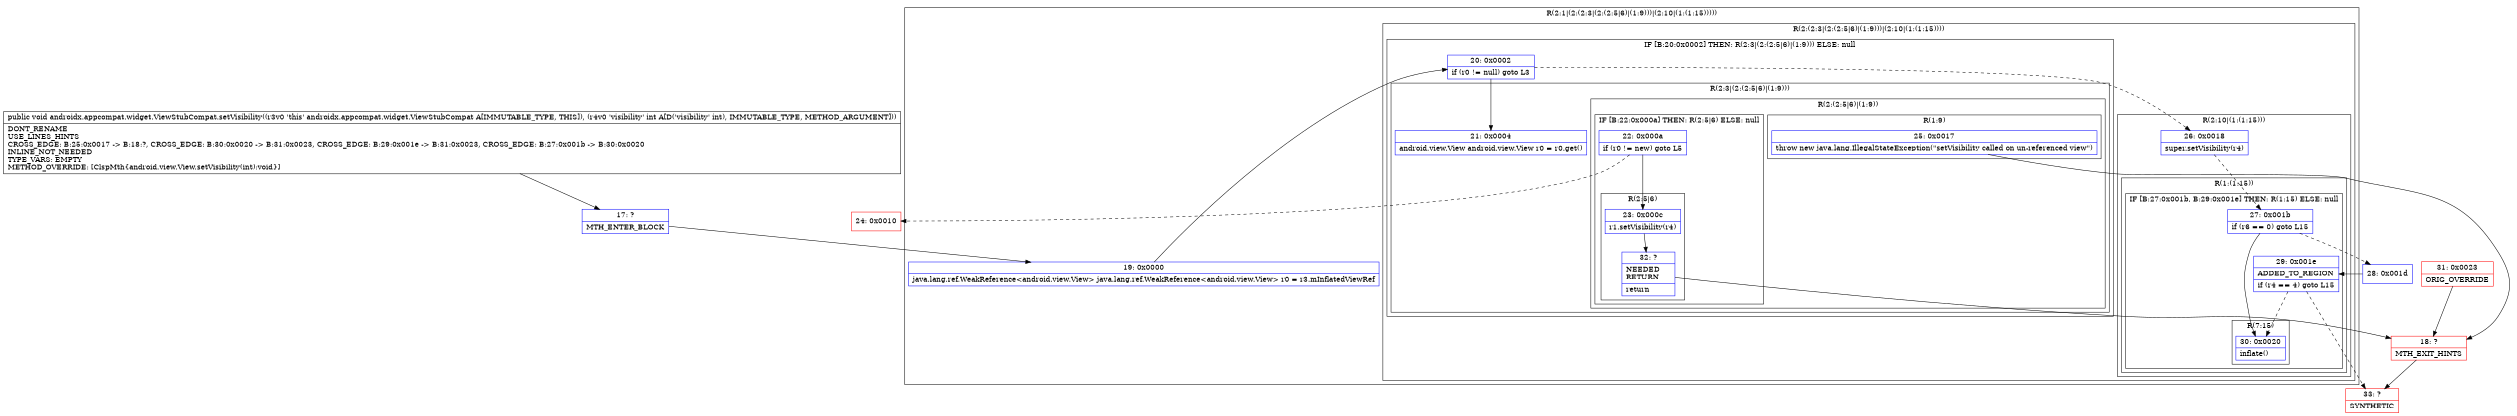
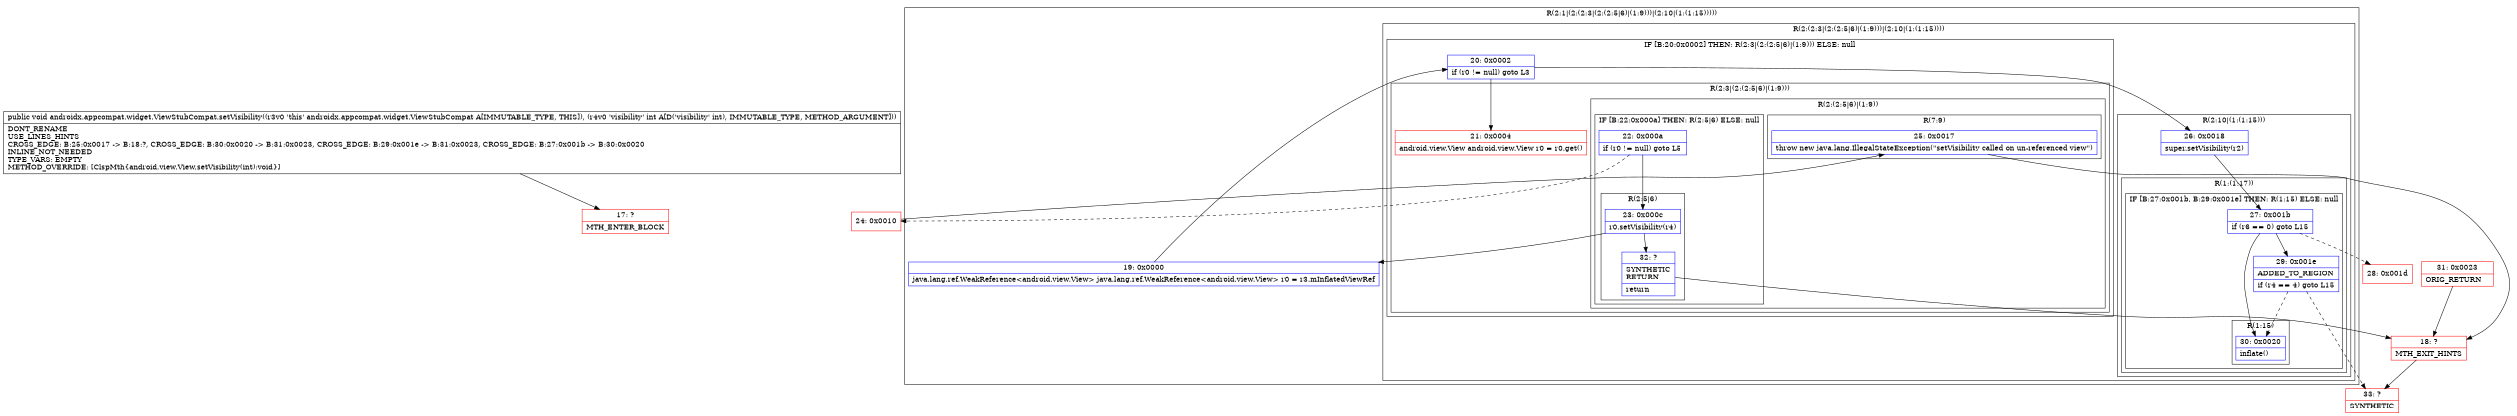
edge "20: 0x0002" -> "26: 0x0018": style dashed -> solid
cluster "R(1:9)": label "R(1:9)" -> "R(7:9)"
node "21: 0x0004": color blue -> red
node "22: 0x000a": text "if (r0 != new) goto L5" -> "if (r0 != null) goto L5"
node "26: 0x0018": text "super.setVisibility(r4)" -> "super.setVisibility(r2)"
edge "26: 0x0018" -> "27: 0x001b": style dashed -> solid
cluster "R(1:(1:15))": label "R(1:(1:15))" -> "R(1:(1:17))"
edge "24: 0x0010" -> "25: 0x0017": added
node "17: ?": color blue -> red
node "23: 0x000c": text "r1.setVisibility(r4)" -> "r0.setVisibility(r4)"
edge "17: ?" -> "19: 0x0000": now "23: 0x000c" -> "19: 0x0000"
node "32: ?": text "NEEDED" -> "SYNTHETIC"
edge "28: 0x001d" -> "29: 0x001e": now "27: 0x001b" -> "29: 0x001e"
node "28: 0x001d": color blue -> red
node "31: 0x0023": text "ORIG_OVERRIDE" -> "ORIG_RETURN"
cluster "R(7:15)": label "R(7:15)" -> "R(1:15)"
